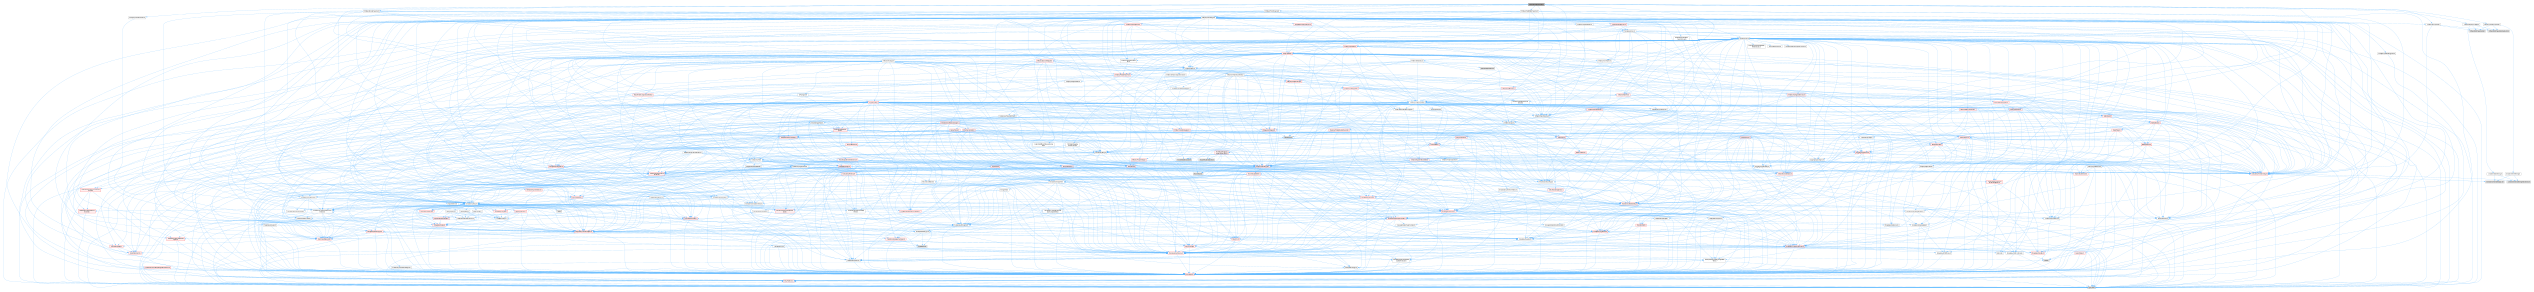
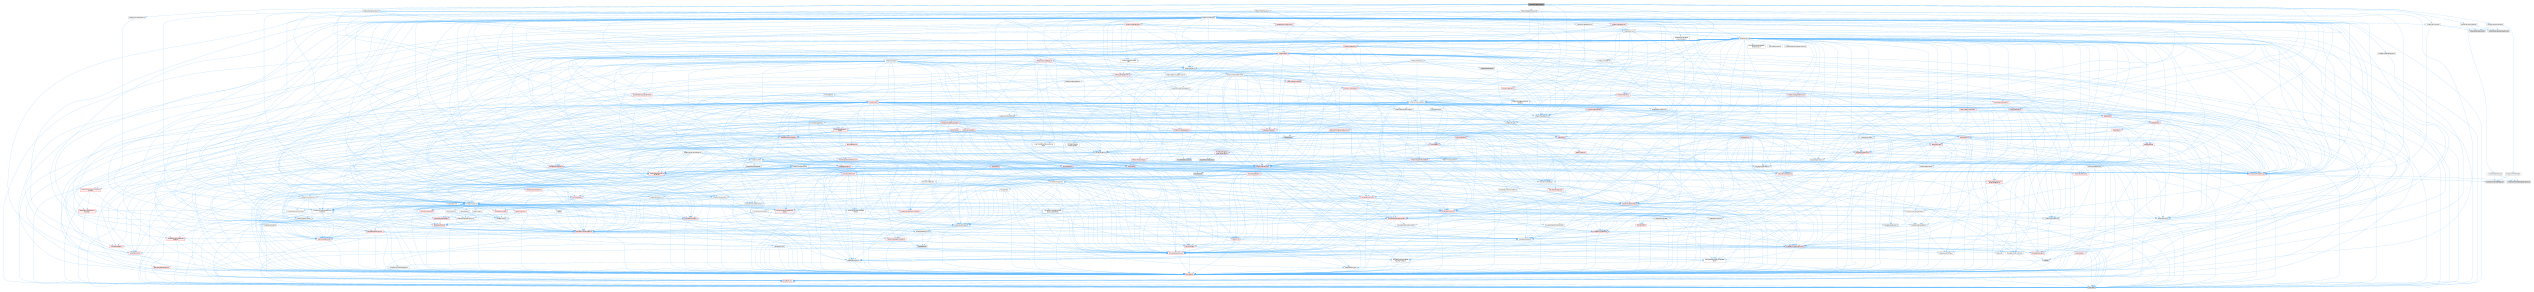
node "PointerIsConvertible/OutputDeviceError.h": label "PointerIsConvertible/OutputDeviceError.h" -> "Misc/OutputDeviceError.h"
